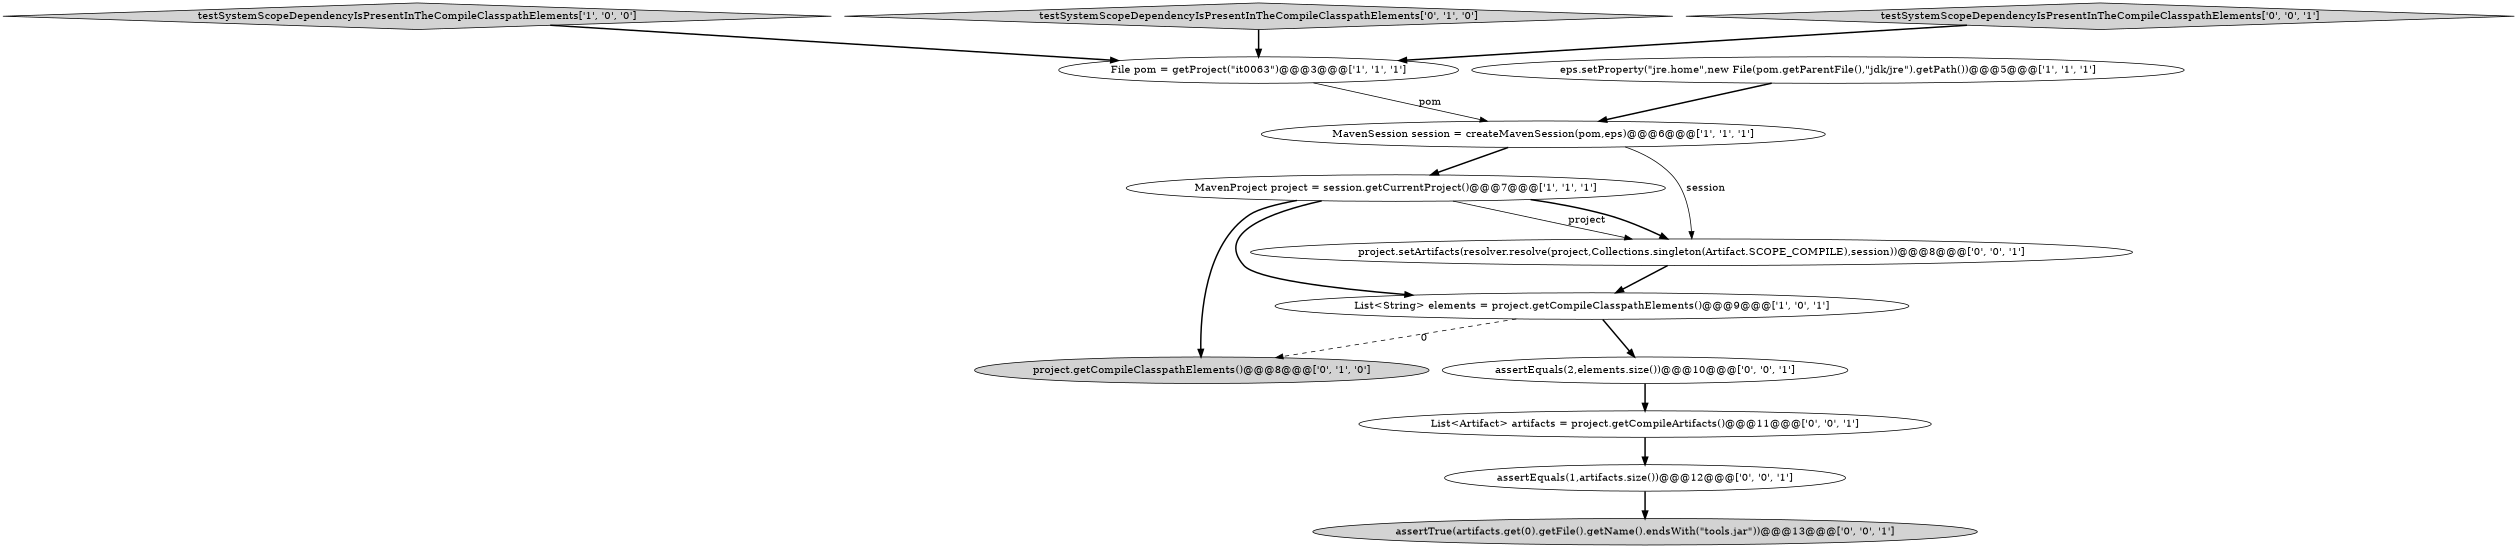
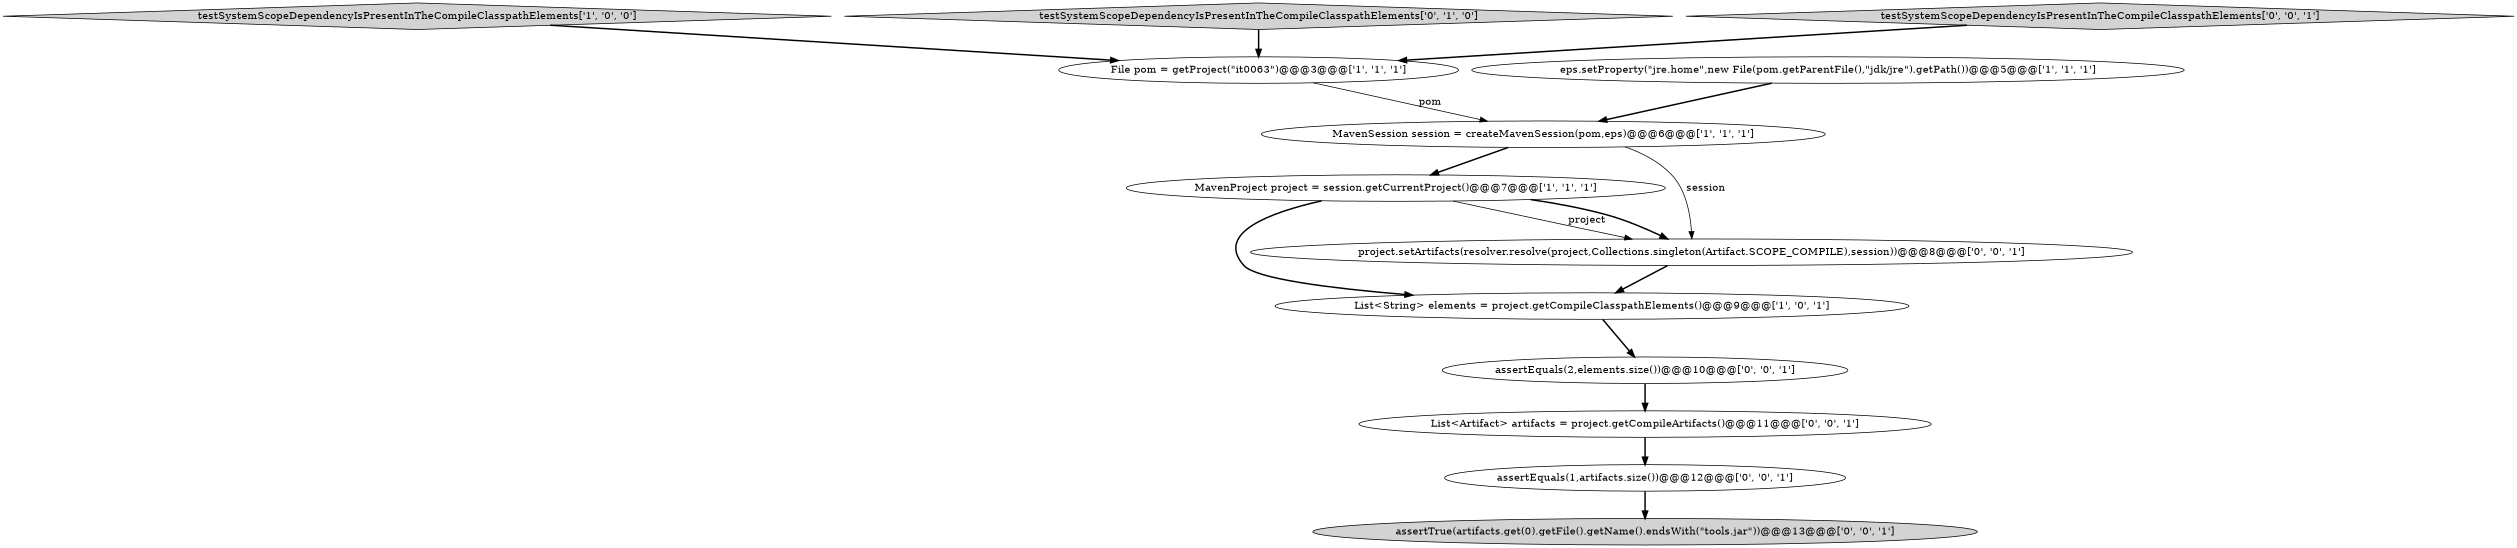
node "project.getCompileClasspathElements()@@@8@@@['0', '1', '0']": removed
